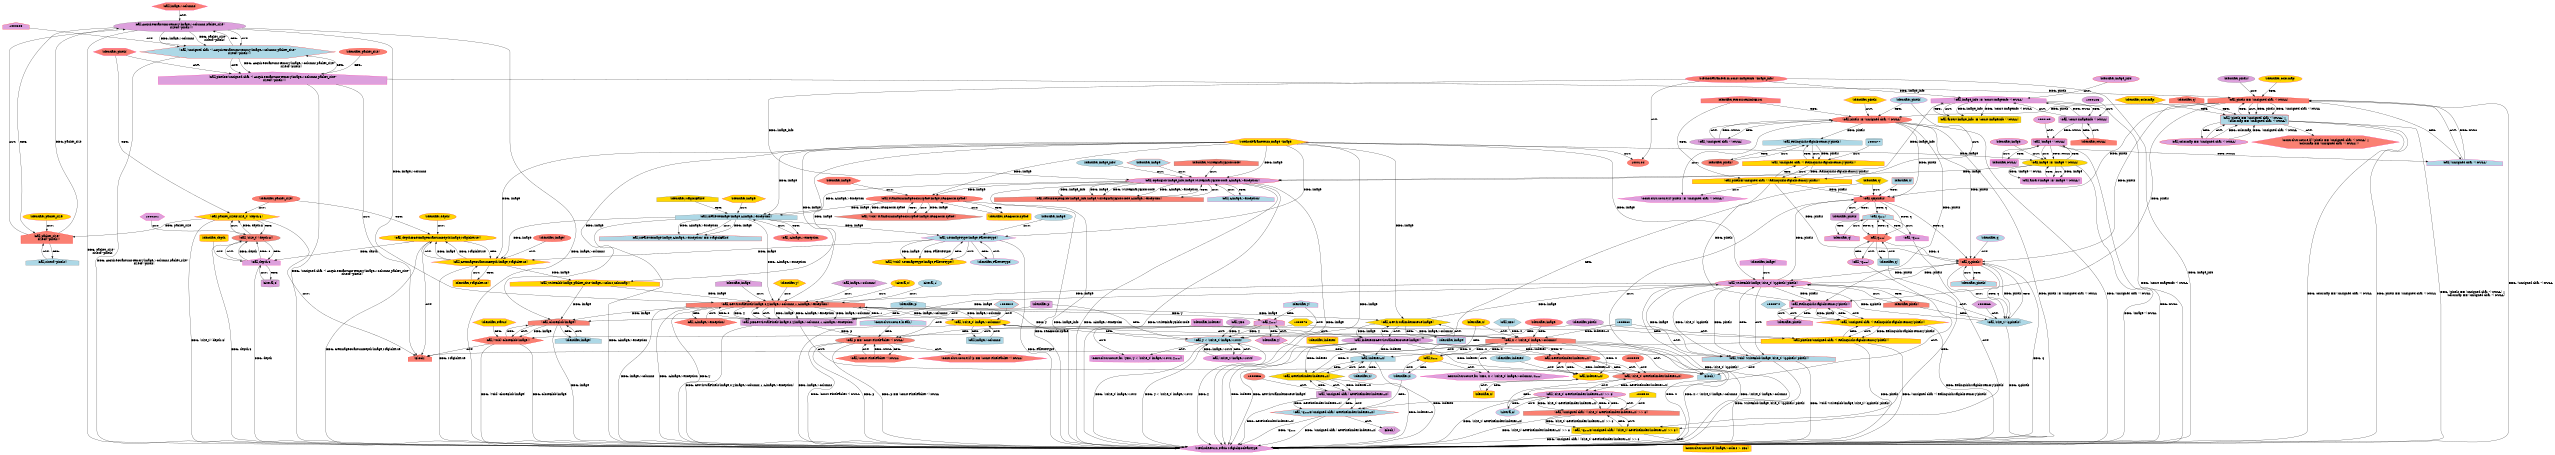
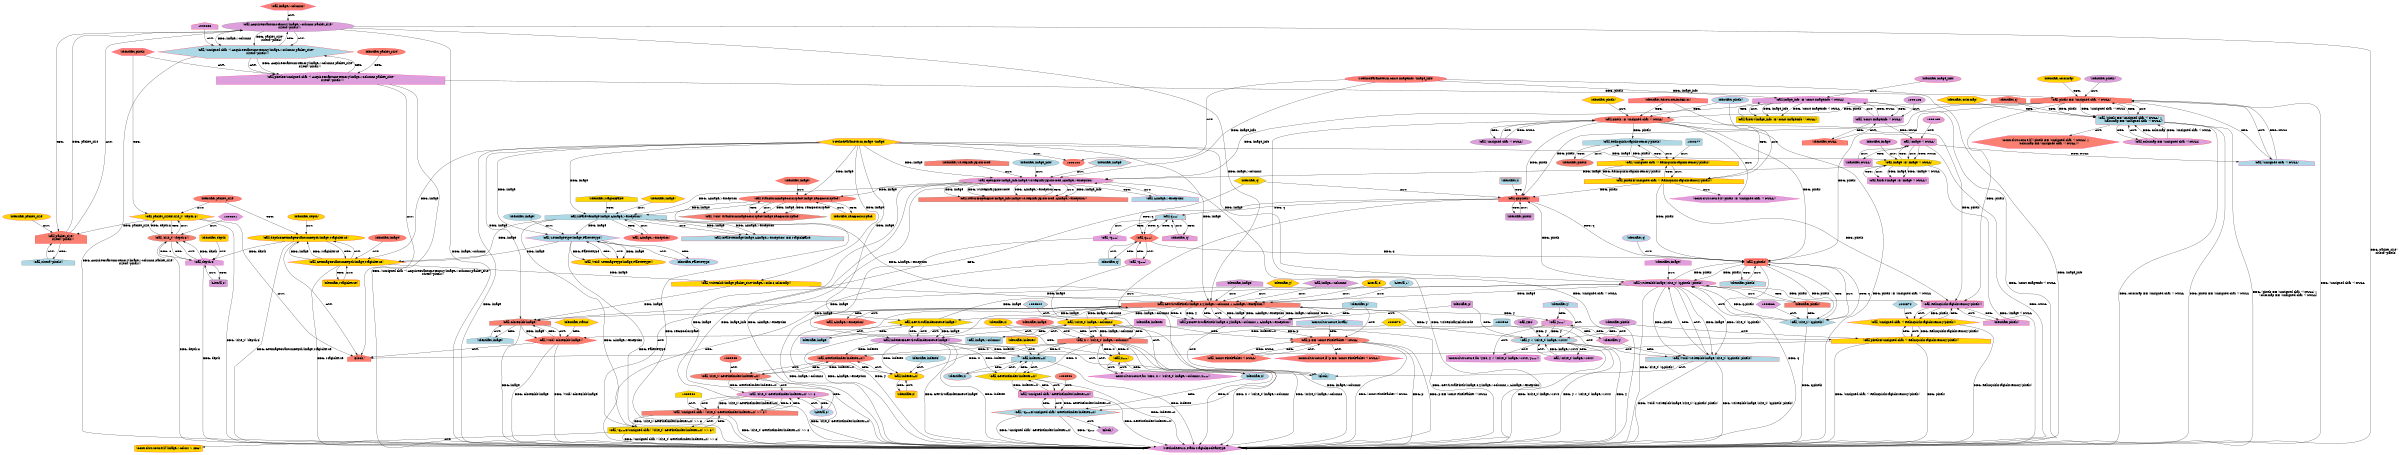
node "(Call,x=0)": removed
node "(Call,(unsigned char) GetPixelIndex(indexes+x))": color gray40 -> red
